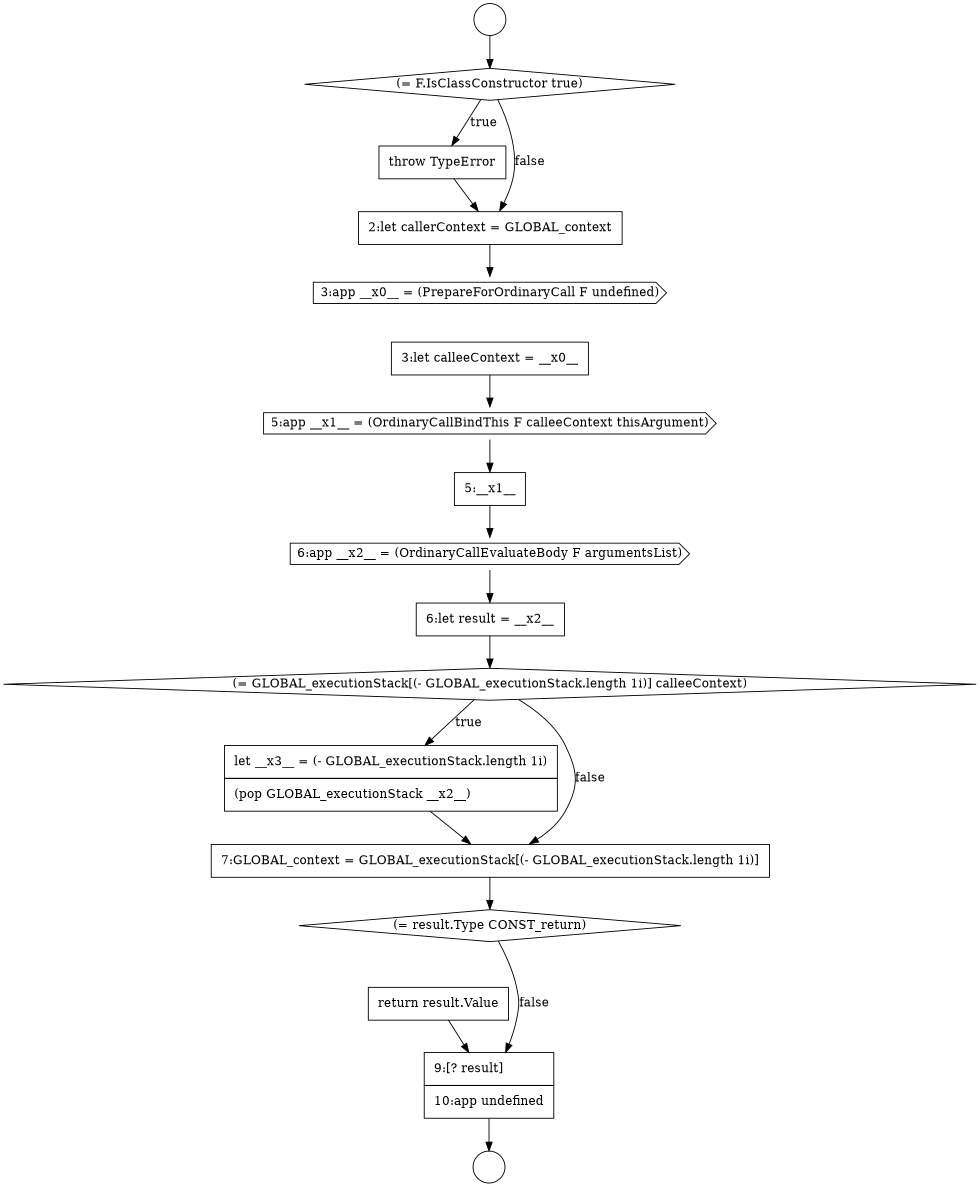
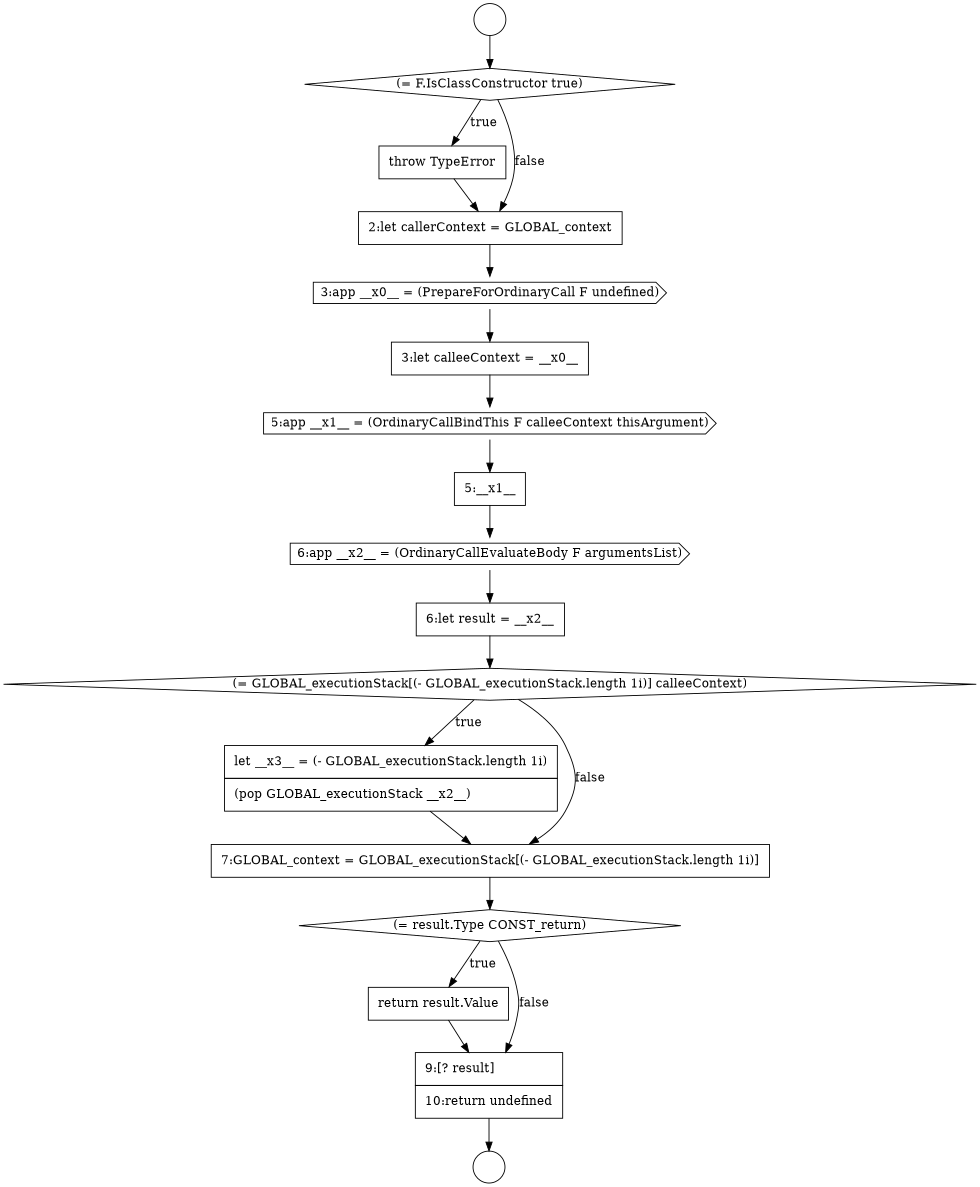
edge "3:app __x0__ = (PrepareForOrdinaryCall F undefined)" -> "3:let calleeContext = __x0__": added
edge "(= result.Type CONST_return)" -> "return result.Value": added, label "true"
node "9:[? result]": text "10:app undefined" -> "10:return undefined"
